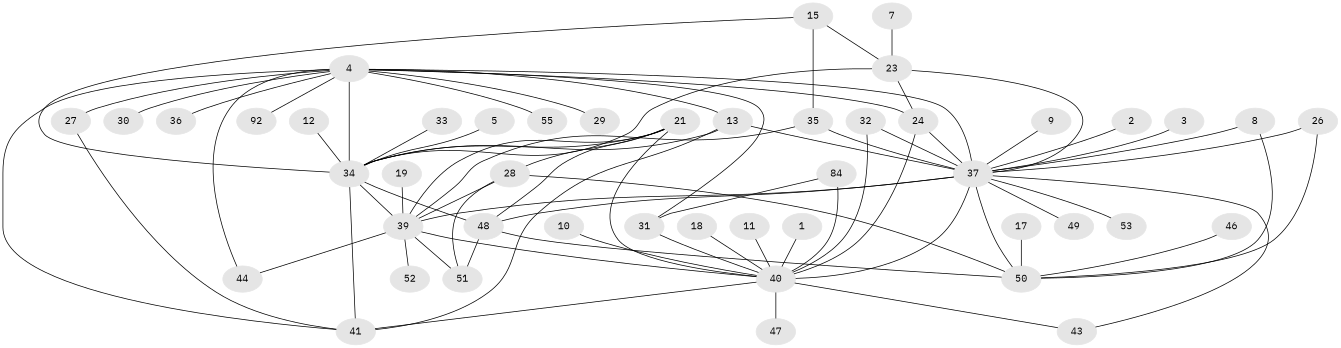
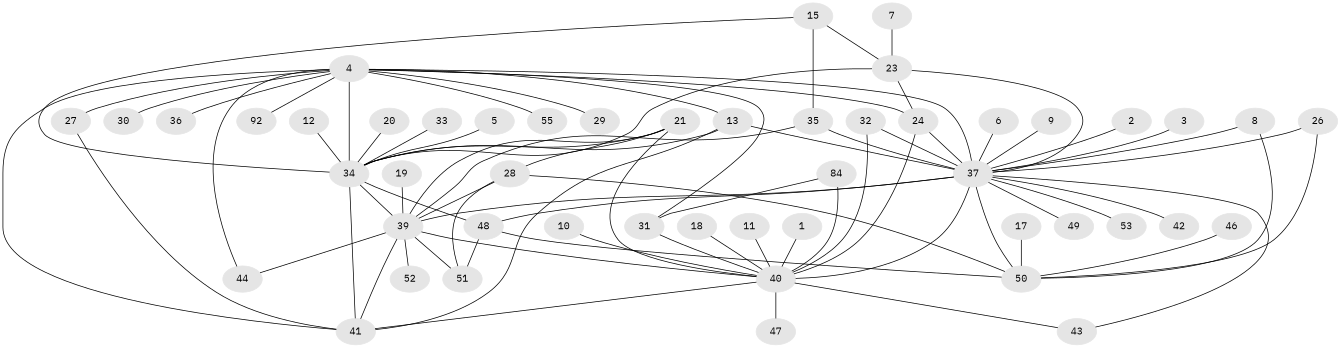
node "20": added
node "6": added
edge "21" -- "48": removed
node "42": added
edge "39" -- "41": added
